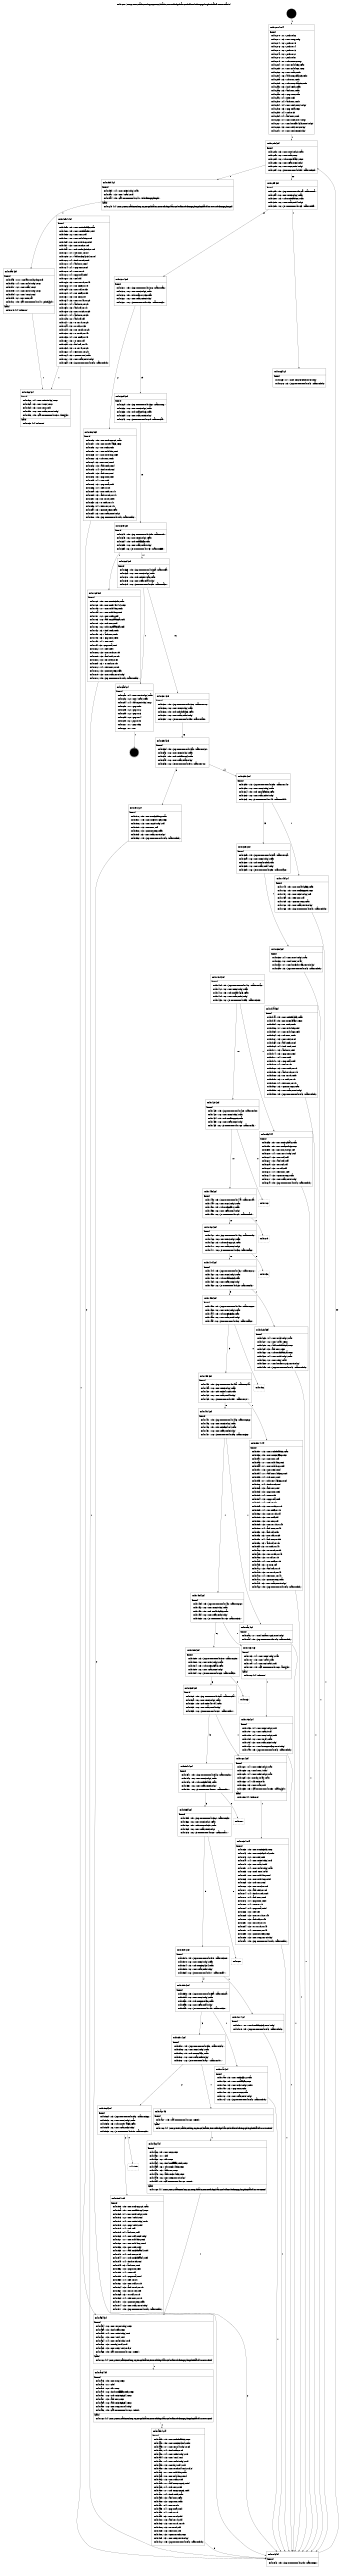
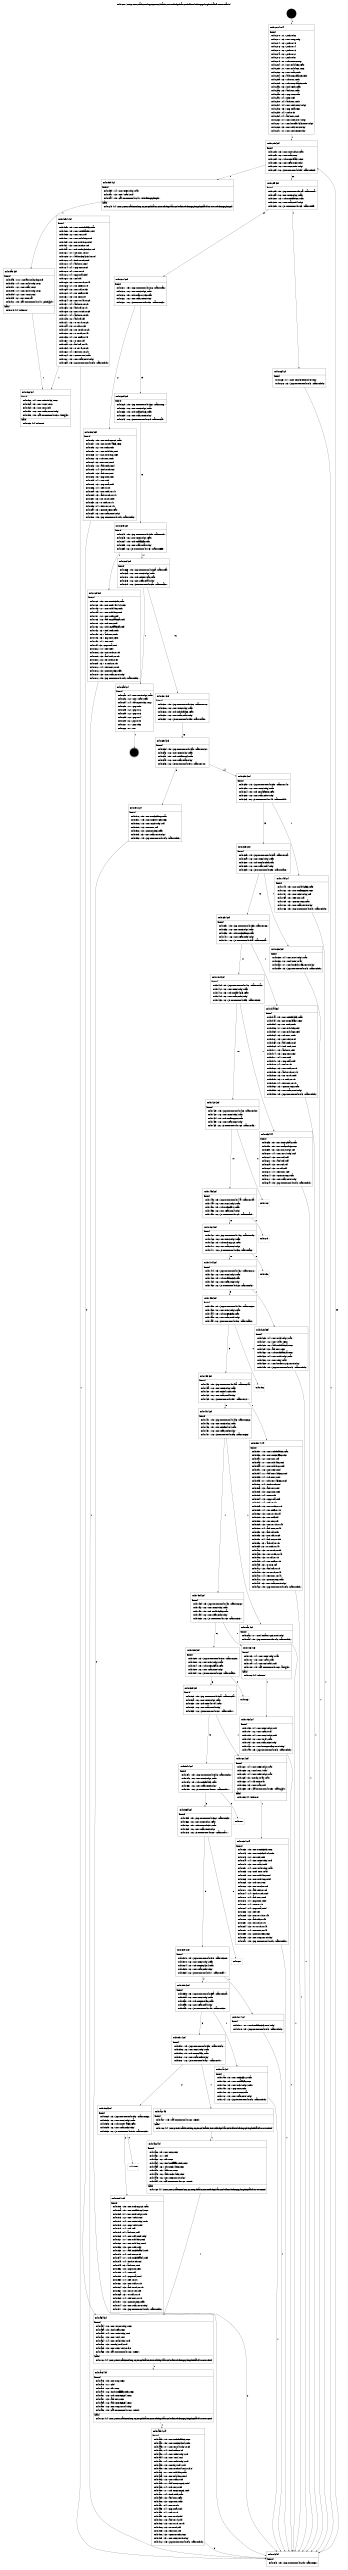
node "0x4013f1 [28]": added
edge "0x401c6f [12]" -> "0x401e4c [5]": added, label "1"
